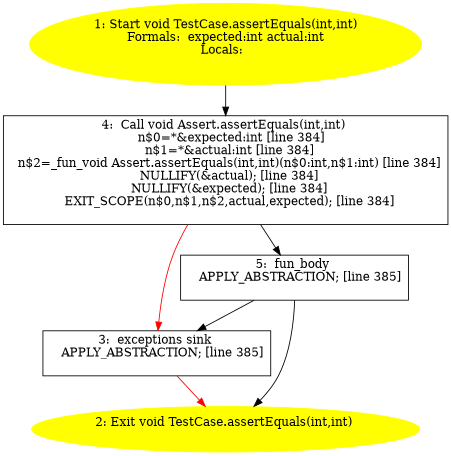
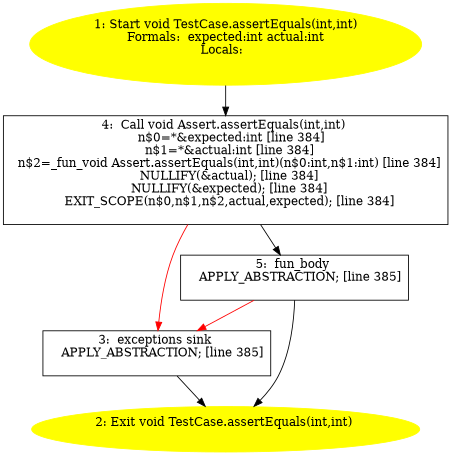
edge "5:  fun_body APPLY_ABSTRACTION; [line 385]" -> "3:  exceptions sink APPLY_ABSTRACTION; [line 385]": color black -> red
edge "3:  exceptions sink APPLY_ABSTRACTION; [line 385]" -> "2: Exit void TestCase.assertEquals(int,int)": color red -> black
